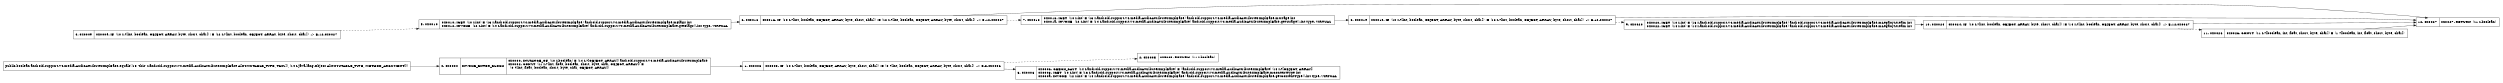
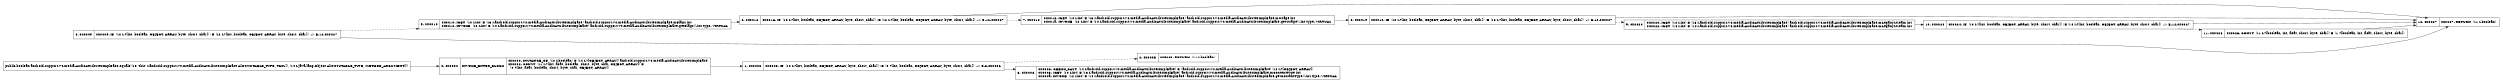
edge "4: 0x000e" -> "12: 0x0027": added
